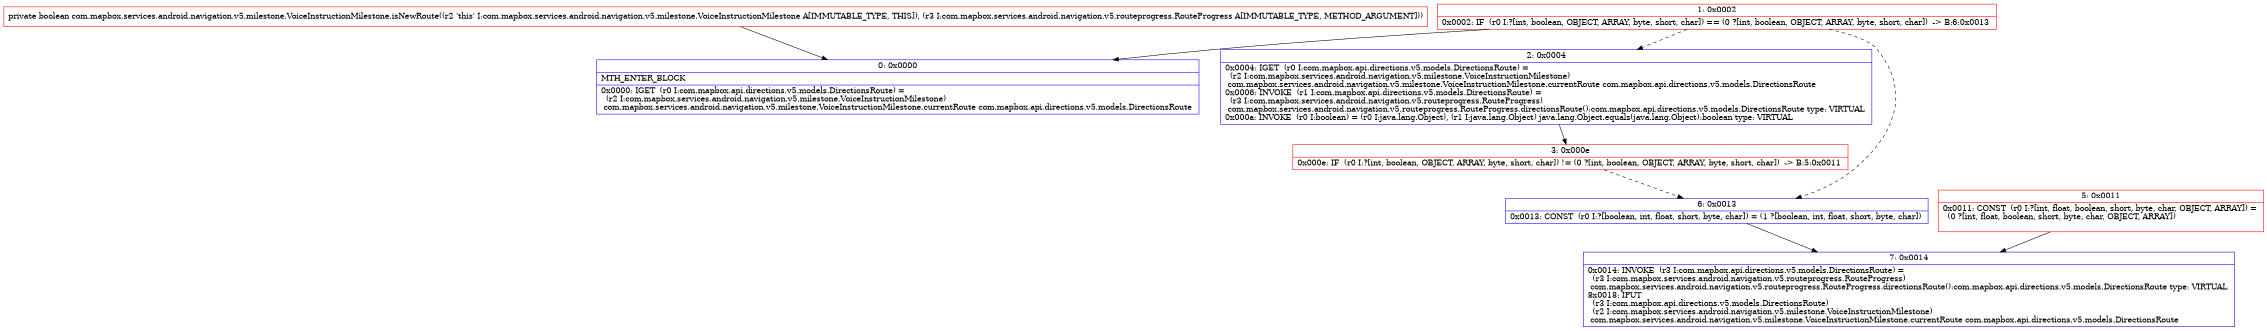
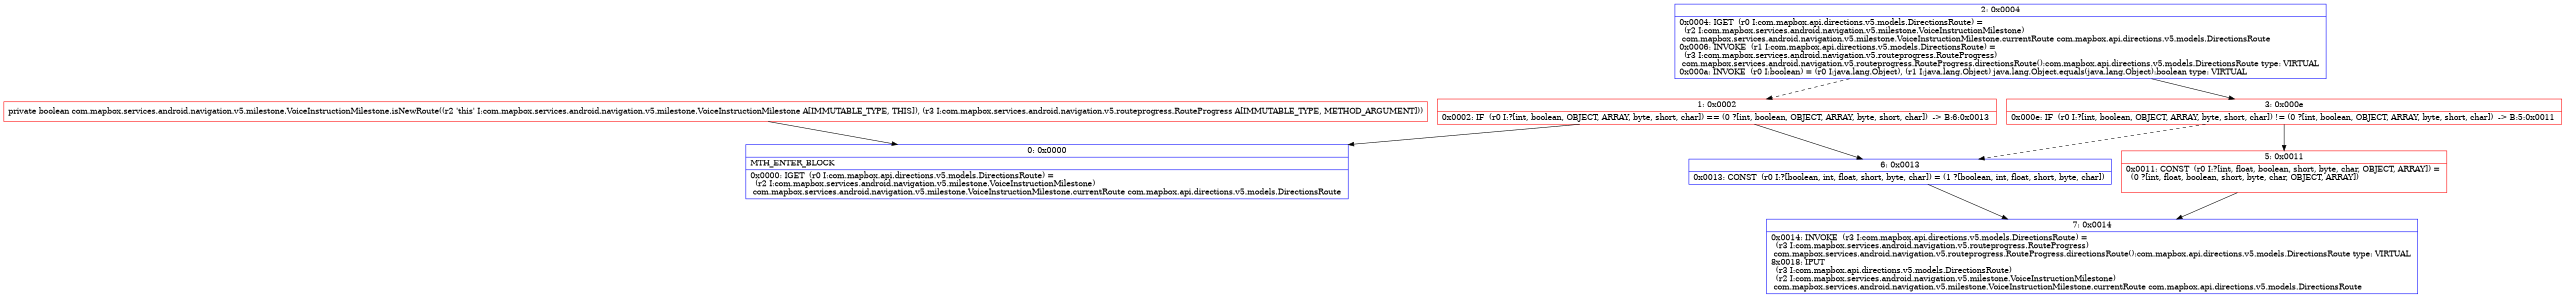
edge "1: 0x0002" -> "2: 0x0004": reversed
edge "1: 0x0002" -> "6: 0x0013": style dashed -> solid
edge "3: 0x000e" -> "5: 0x0011": added
